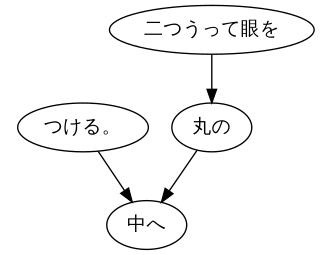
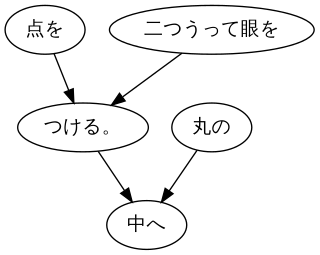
node "点を": added
edge "二つうって眼を" -> "丸の": now "二つうって眼を" -> "つける。"
